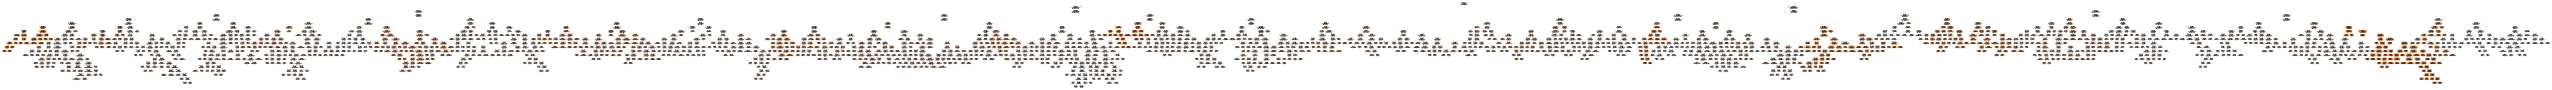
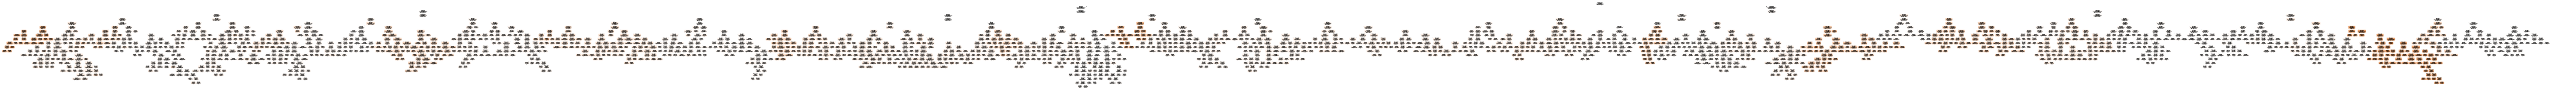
node "gini = 0.48 samples = 36 value = [[22, 3, 11] [3, 26, 7]]": removed
node "gini = 0.63 samples = 21 value = [[5, 11, 5] [5, 9, 7]]": fillcolor #eca572 -> #fbebdf
node "gini = 0.648 samples = 14 value = [[6, 5, 3] [4, 4, 6]]": added
